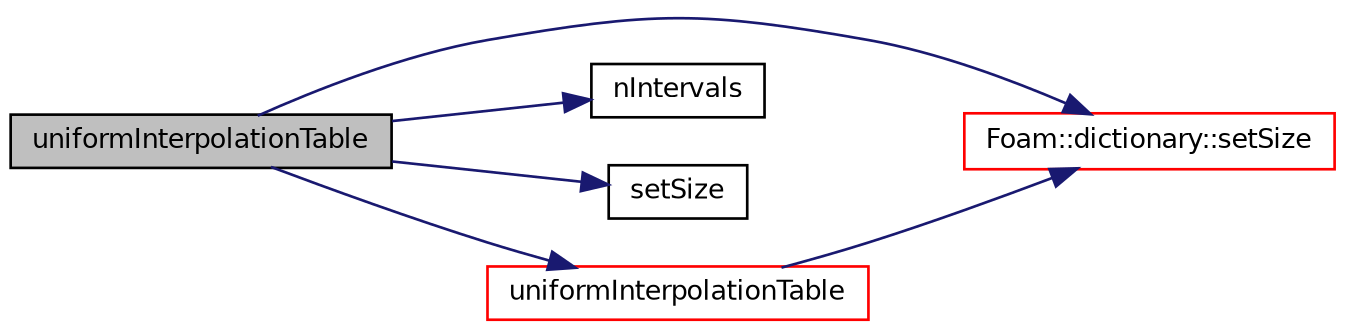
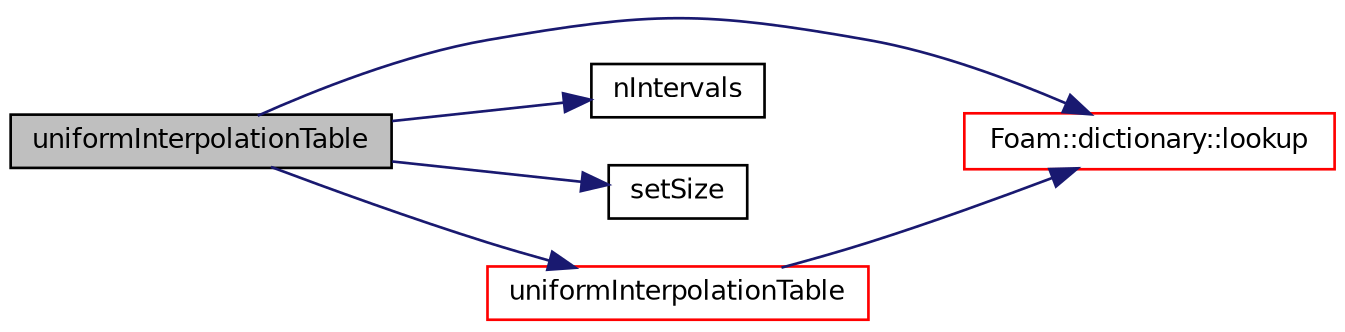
node "Foam::dictionary::setSize": label "Foam::dictionary::setSize" -> "Foam::dictionary::lookup"
